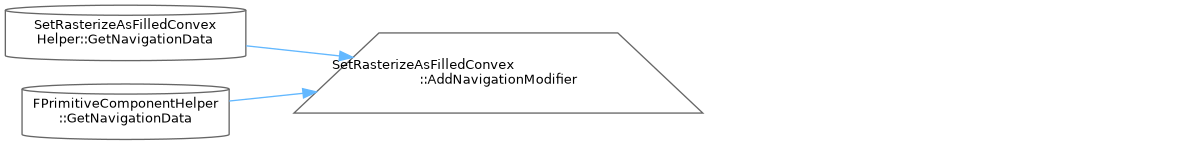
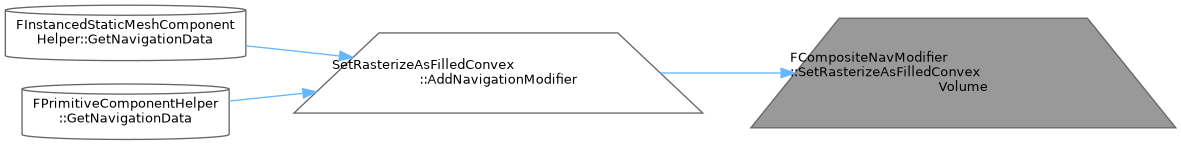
node "SetRasterizeAsFilledConvex Helper::GetNavigationData": label "SetRasterizeAsFilledConvex Helper::GetNavigationData" -> "FInstancedStaticMeshComponent Helper::GetNavigationData"
node "FCompositeNavModifier ::SetRasterizeAsFilledConvex Volume": added
